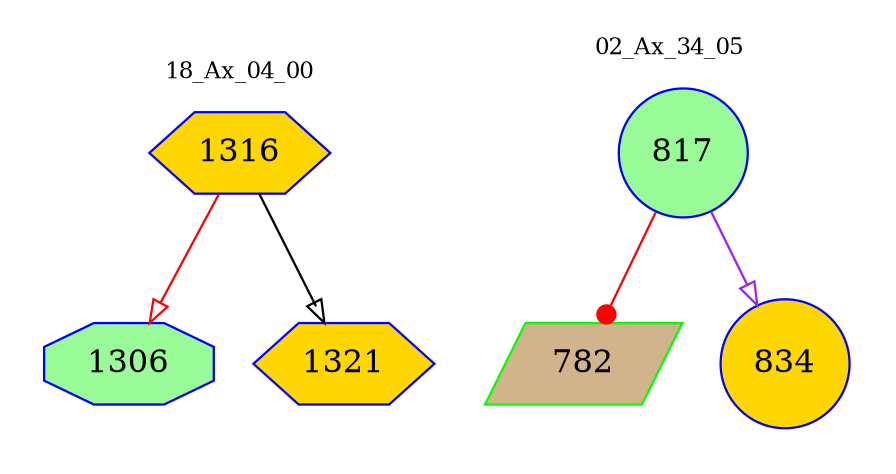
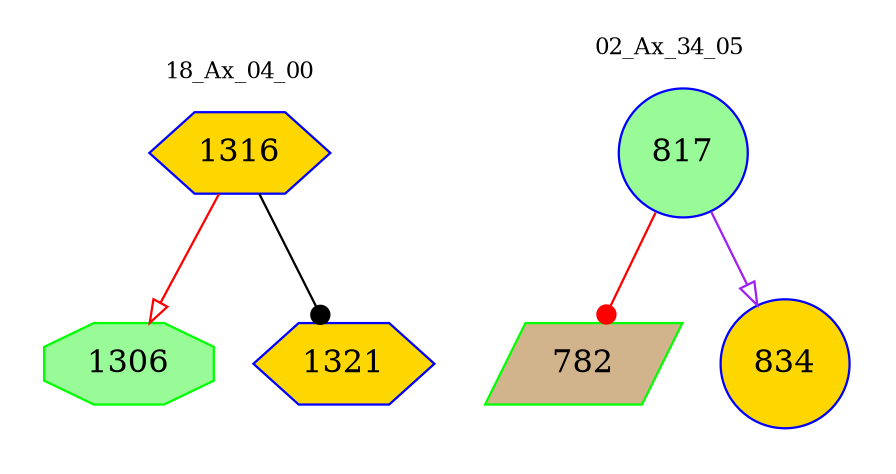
edge "1316" -> "1321": arrowhead onormal -> dot
node "1306": color blue -> green
